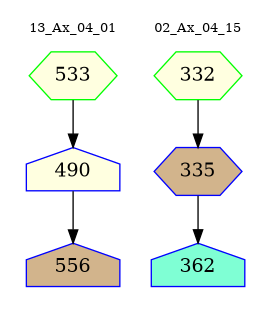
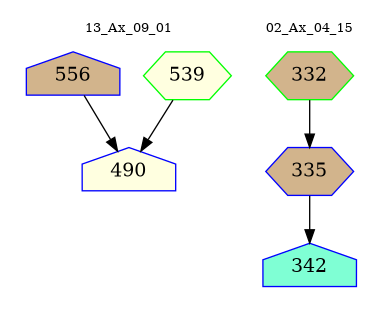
cluster "13_Ax_04_01": label "13_Ax_04_01" -> "13_Ax_09_01"
node "533": label "533" -> "539"
node "332": fillcolor lightyellow -> tan
edge "490" -> "556": reversed
node "362": label "362" -> "342"
